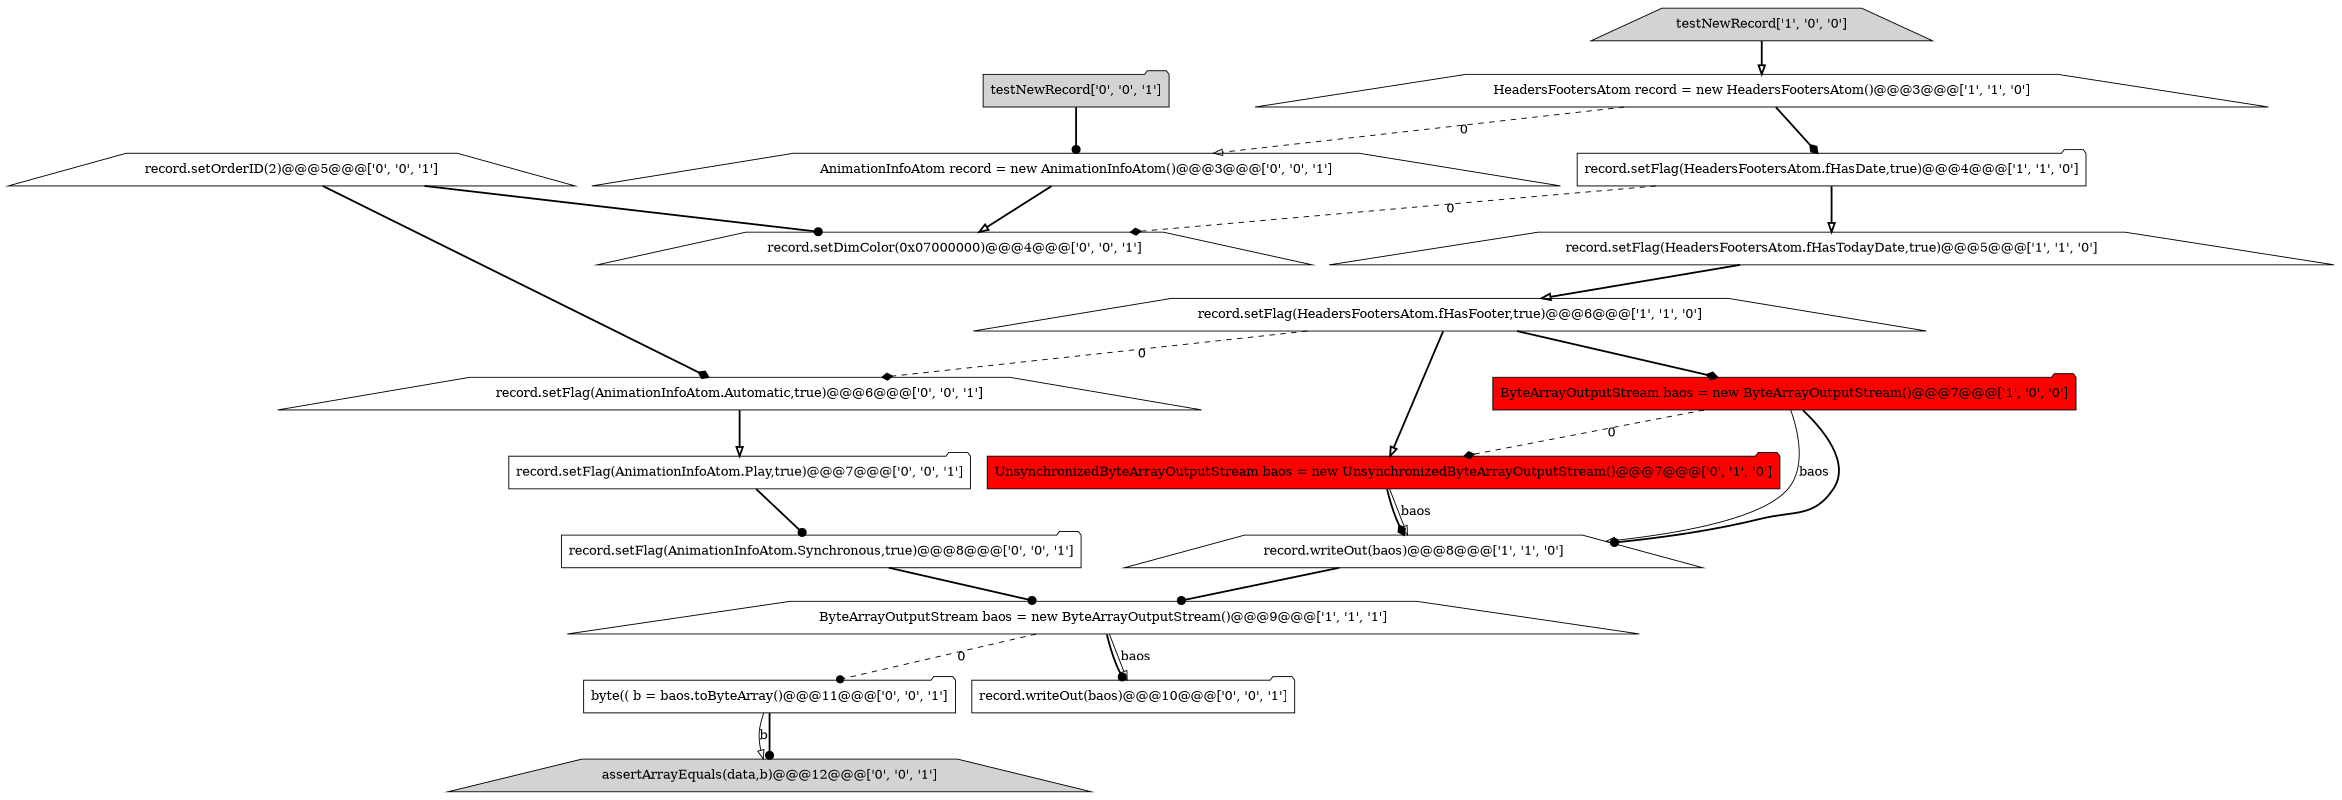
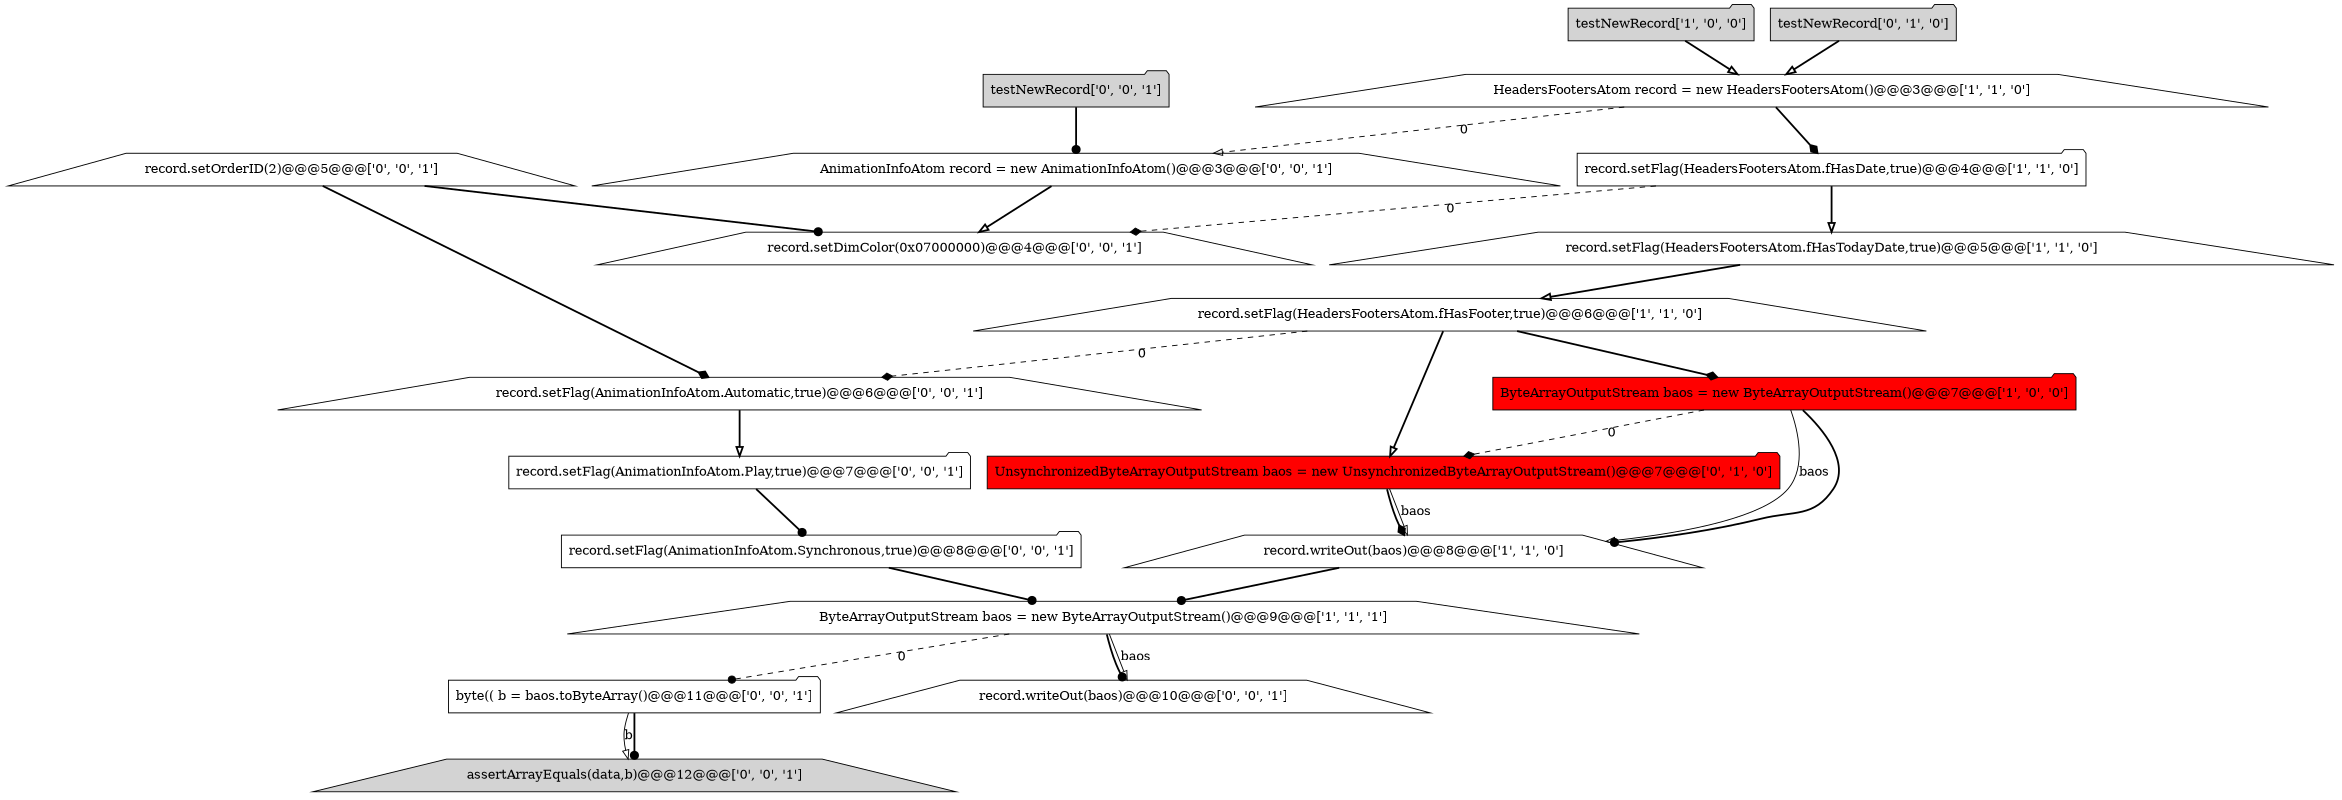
node "testNewRecord['1', '0', '0']": shape trapezium -> folder
node "testNewRecord['0', '1', '0']": added
node "record.writeOut(baos)@@@10@@@['0', '0', '1']": shape folder -> trapezium
